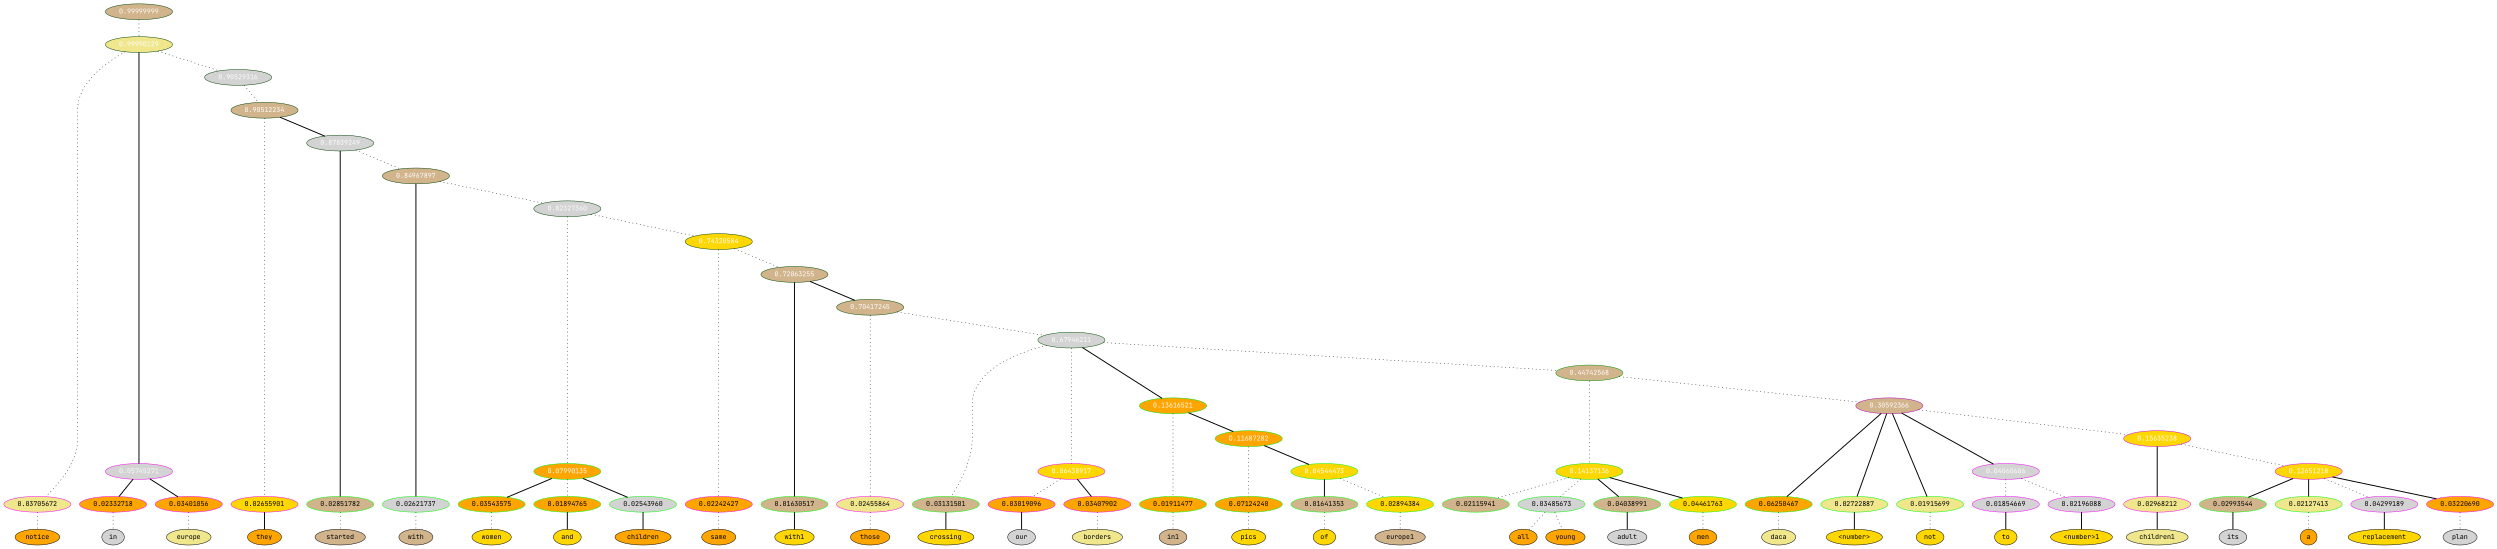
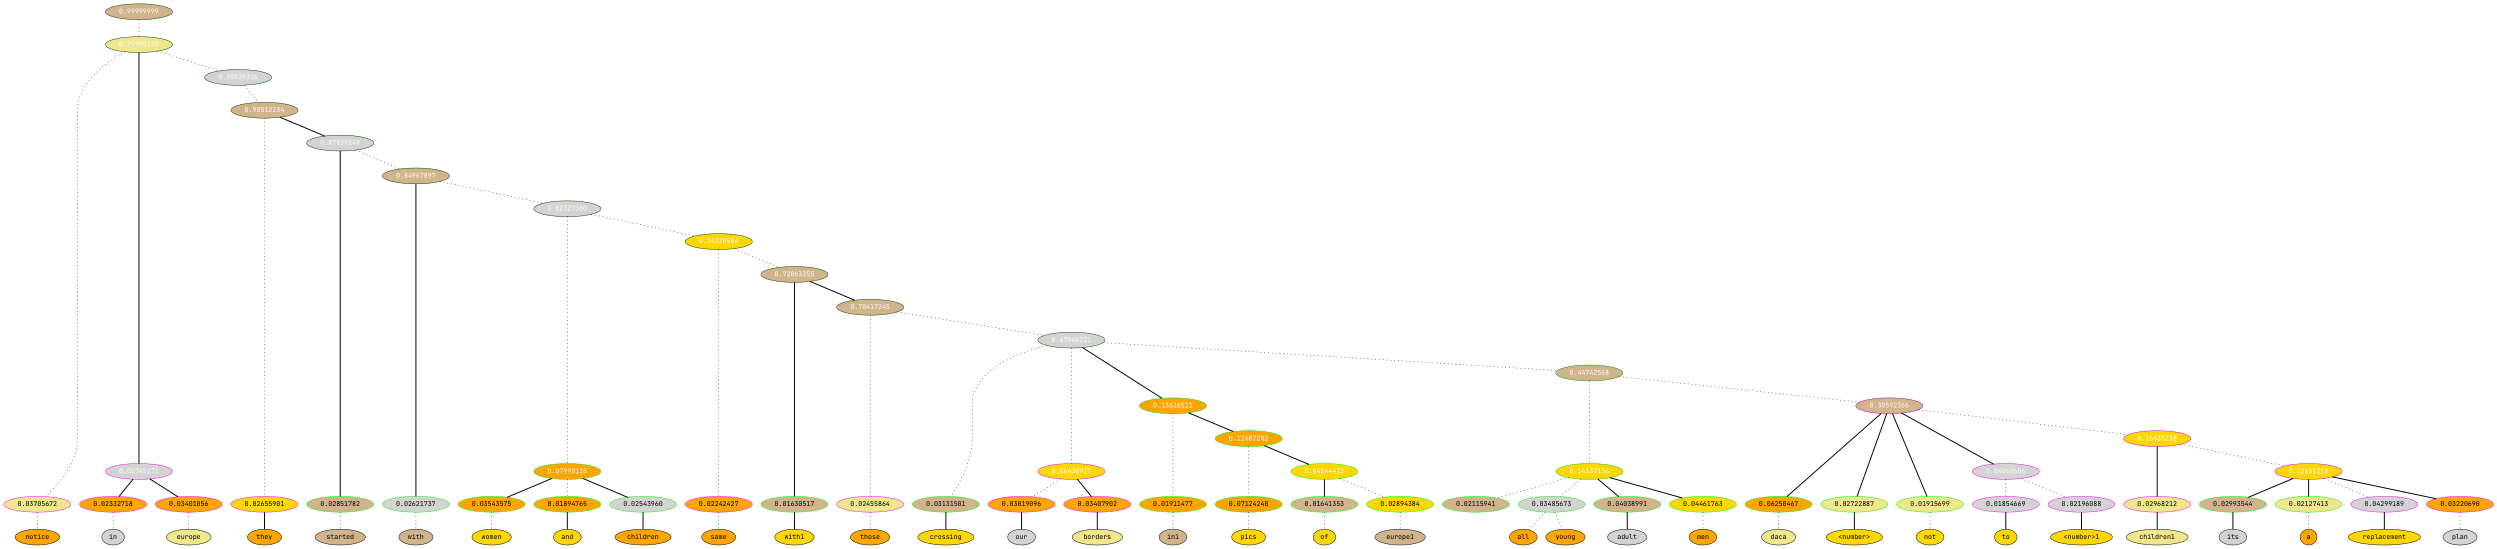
edge "0.03407902" -- "borders": style dotted -> bold
